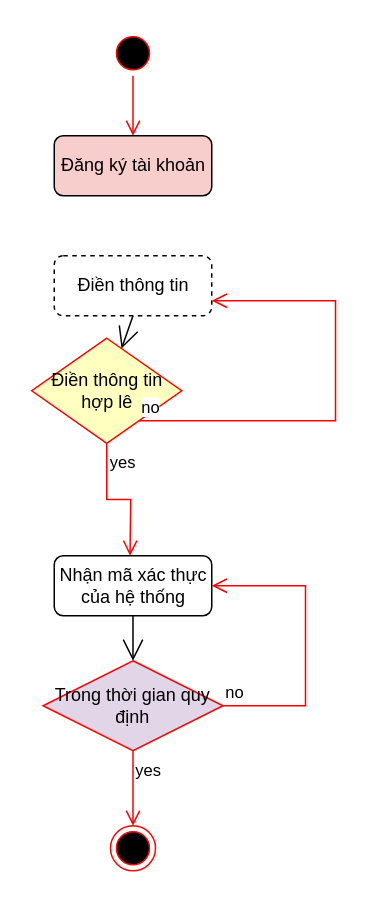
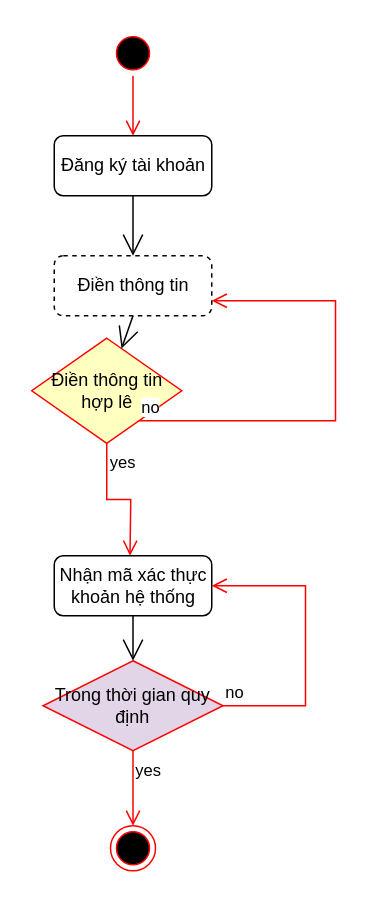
node "Đăng ký tài khoản": fillcolor #f8cecc -> #ffffff
edge "Đăng ký tài khoản" -> "Điền thông tin": added
node "Nhận mã xác thực của hệ thống": label "Nhận mã xác thực của hệ thống" -> "Nhận mã xác thực khoản hệ thống"
